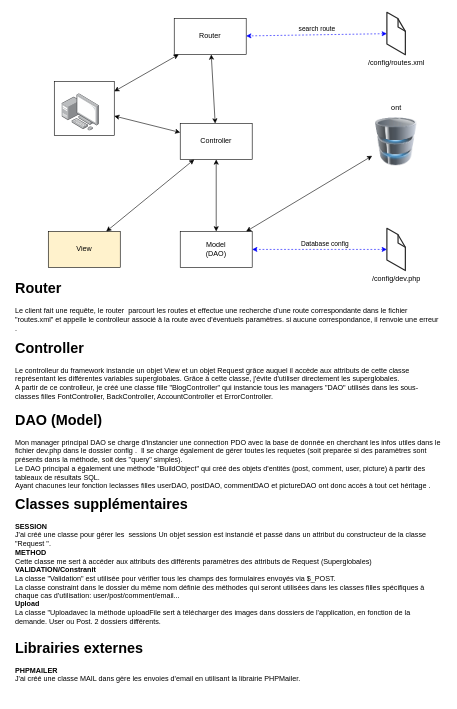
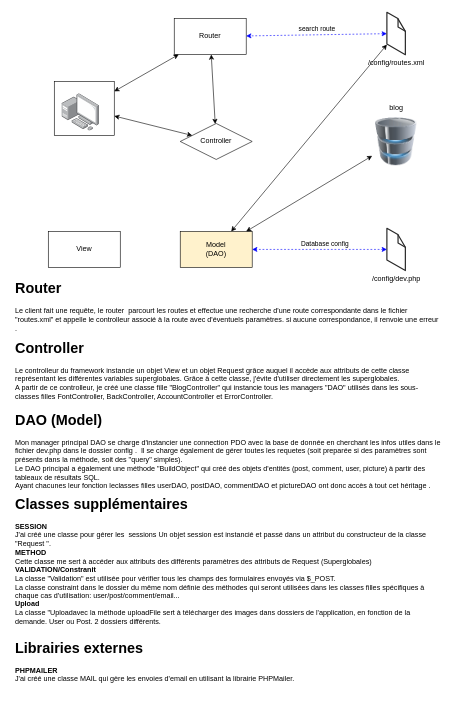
node "ont": label "ont" -> "blog"
node "Controller": shape rectangle -> diamond
edge "Controller" -- "View": removed
edge "Controller" -- "Model (DAO)": now "/config/routes.xml" -- "Model (DAO)"
node "View": fillcolor #fff2cc -> #ffffff
node "Model (DAO)": fillcolor #ffffff -> #fff2cc
node "Librairies externes PHPMAILER J'ai créé une classe MAIL dans gère les envoies d'email en utilisant la librairie PHPMailer.": label "Librairies externes PHPMAILER J'ai créé une classe MAIL dans gère les envoies d'email en utilisant la librairie PHPMailer." -> "Librairies externes PHPMAILER J'ai créé une classe MAIL qui gère les envoies d'email en utilisant la librairie PHPMailer."
